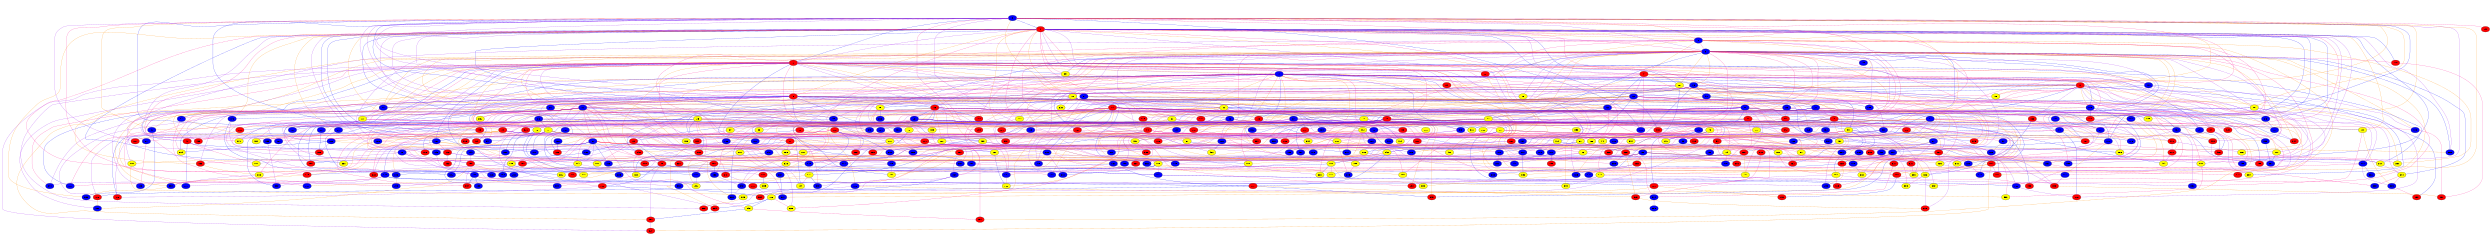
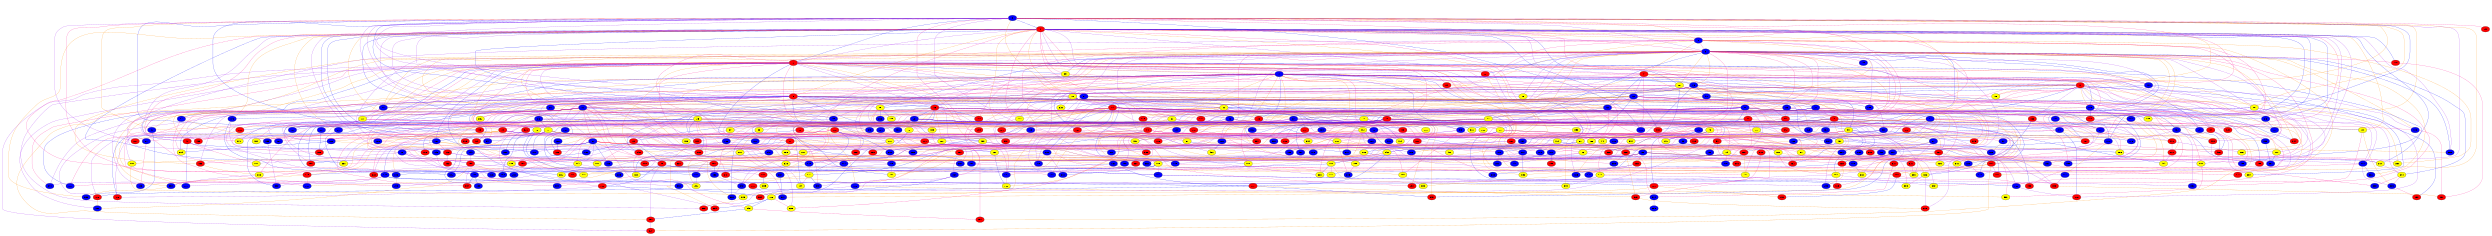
node "185": added
edge "16" -- "411": now "16" -- "364"
